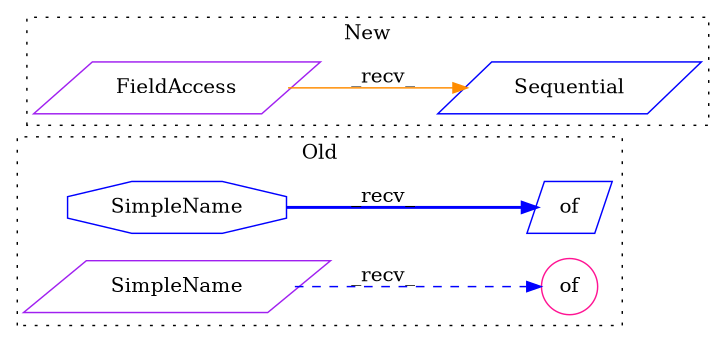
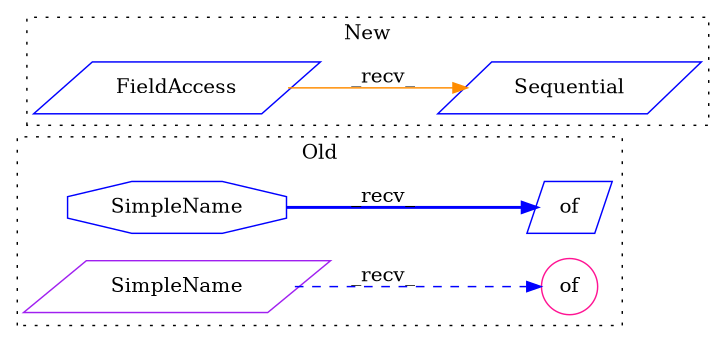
node "FieldAccess": color purple -> blue
